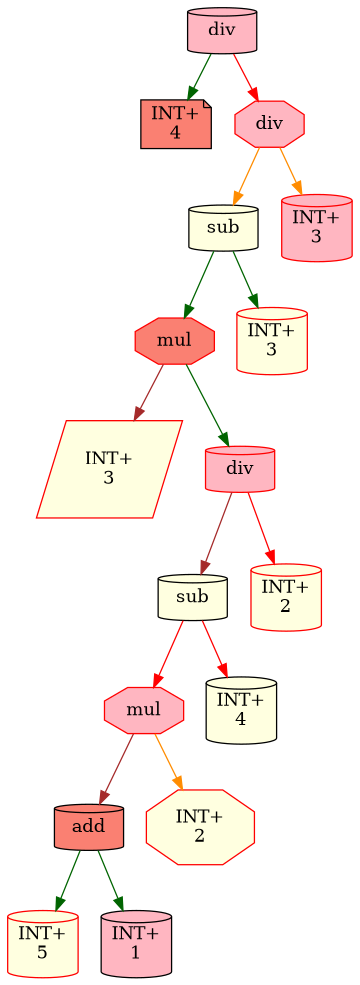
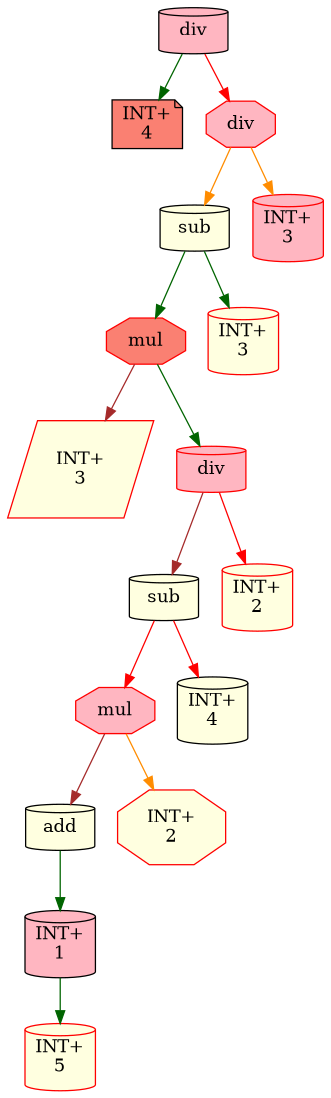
node "add": fillcolor salmon -> lightyellow
edge "add" -> "INT+ 5": now "INT+ 1" -> "INT+ 5"
